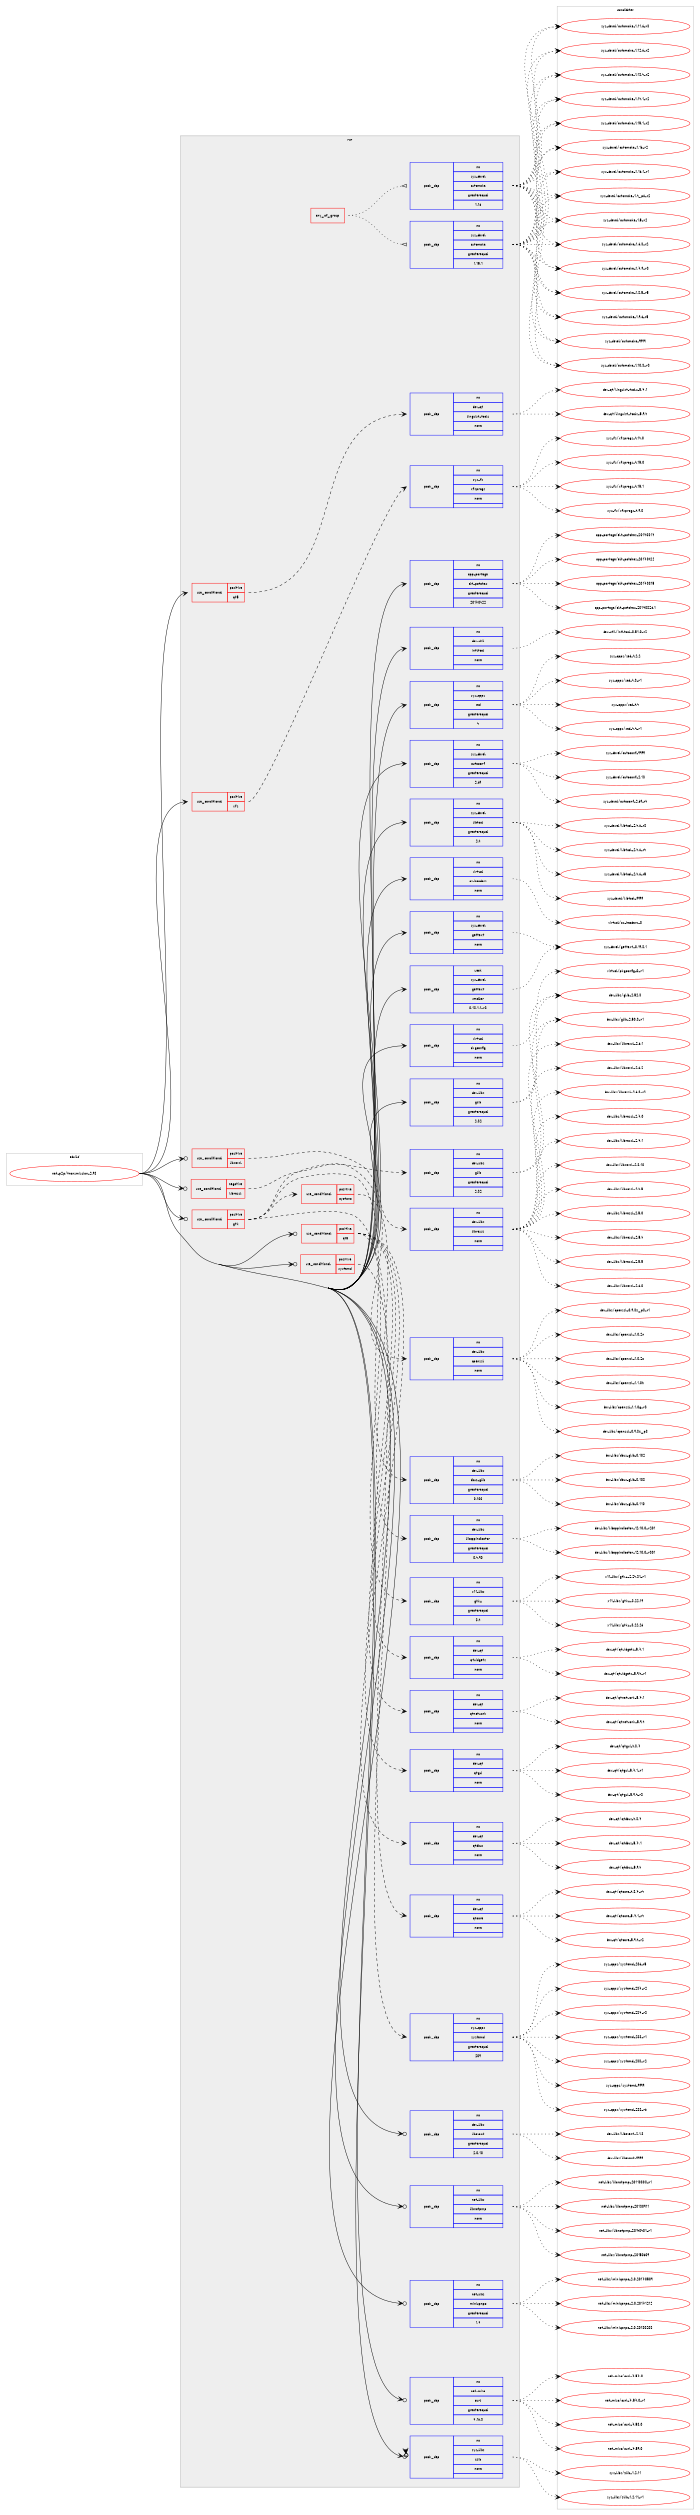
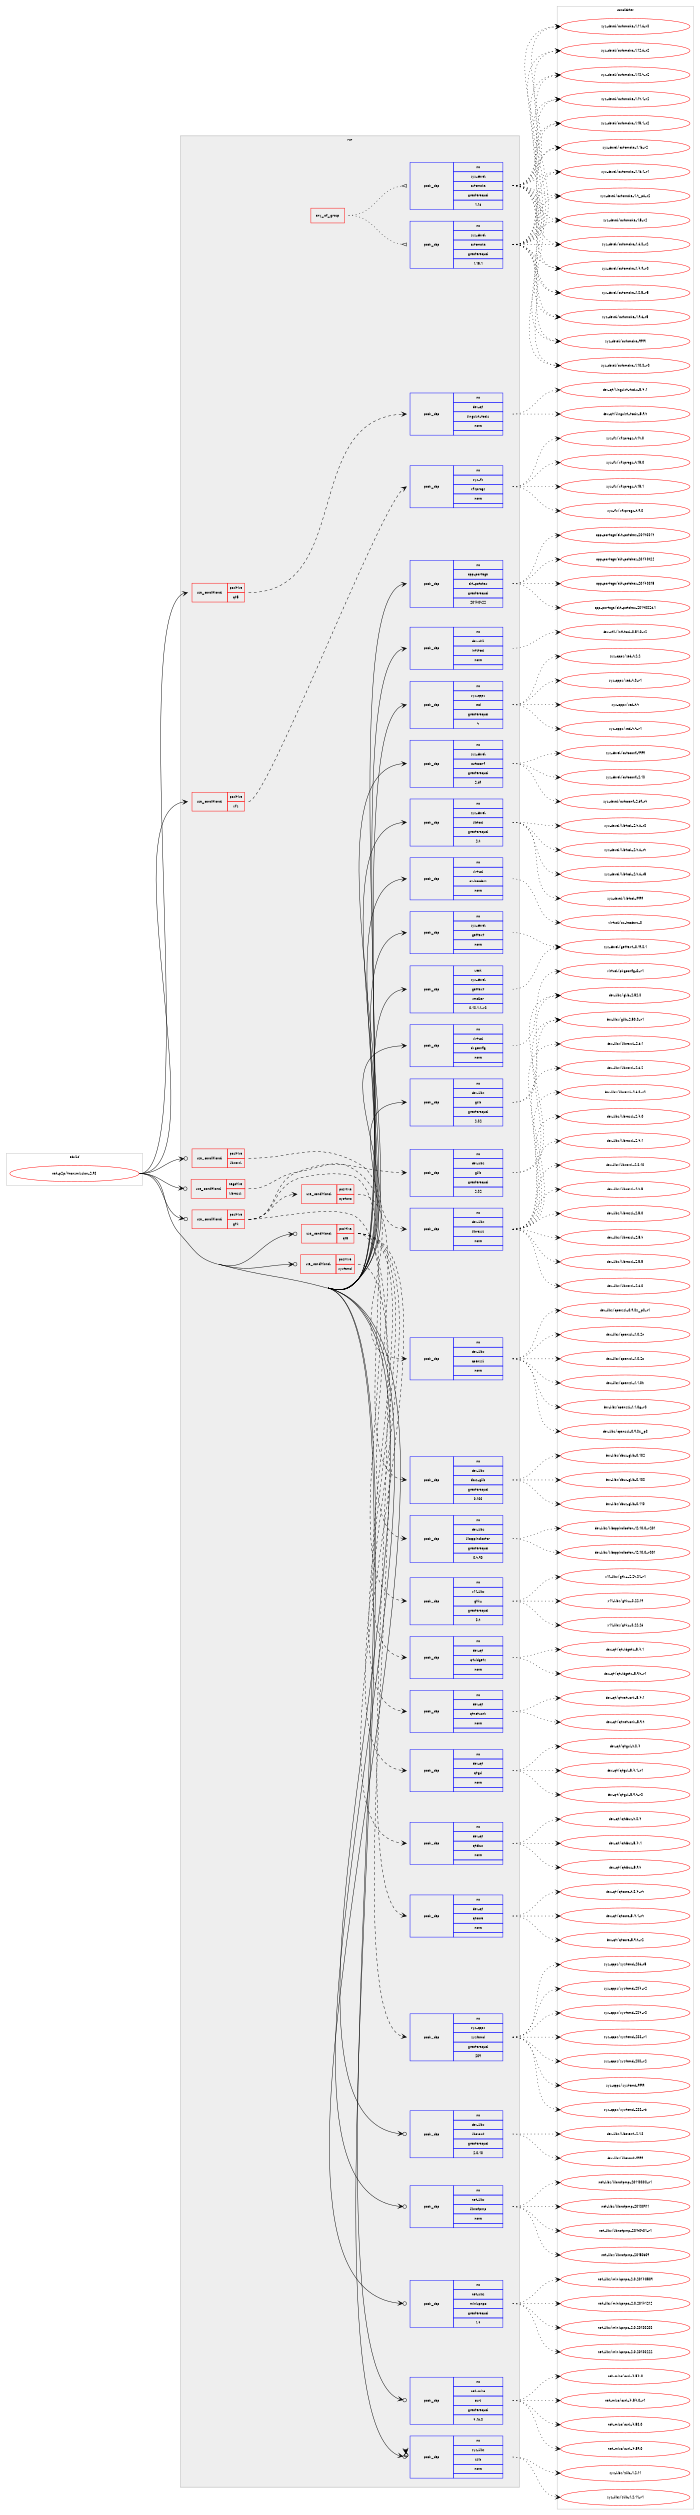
node "net-libs/miniupnpc-2.0.20180222": added
